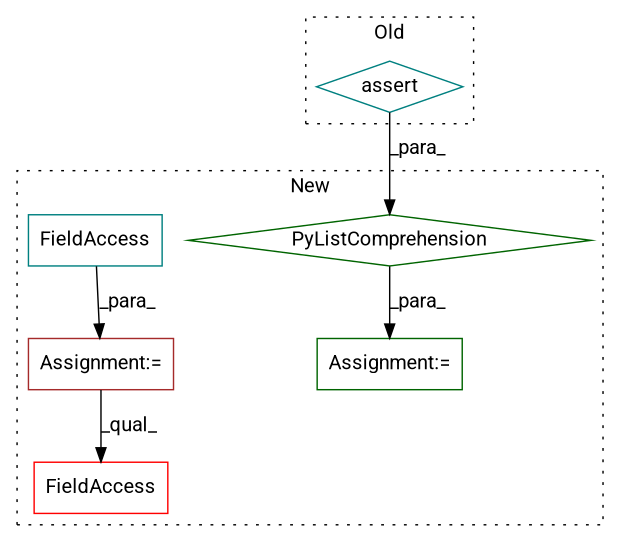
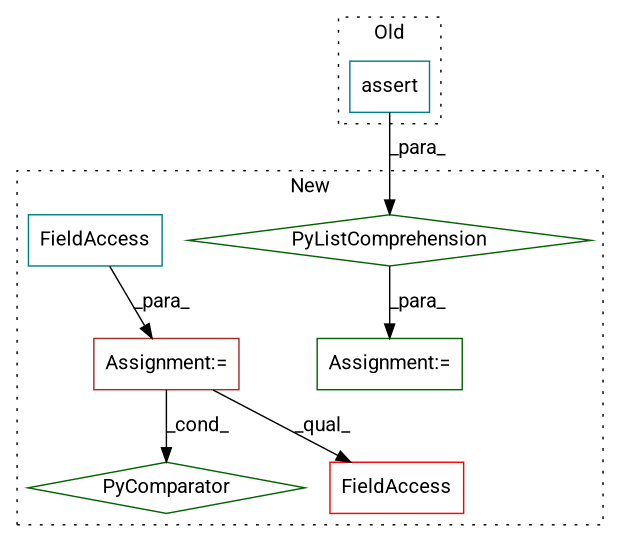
node "assert": shape diamond -> box
node "PyComparator": added
